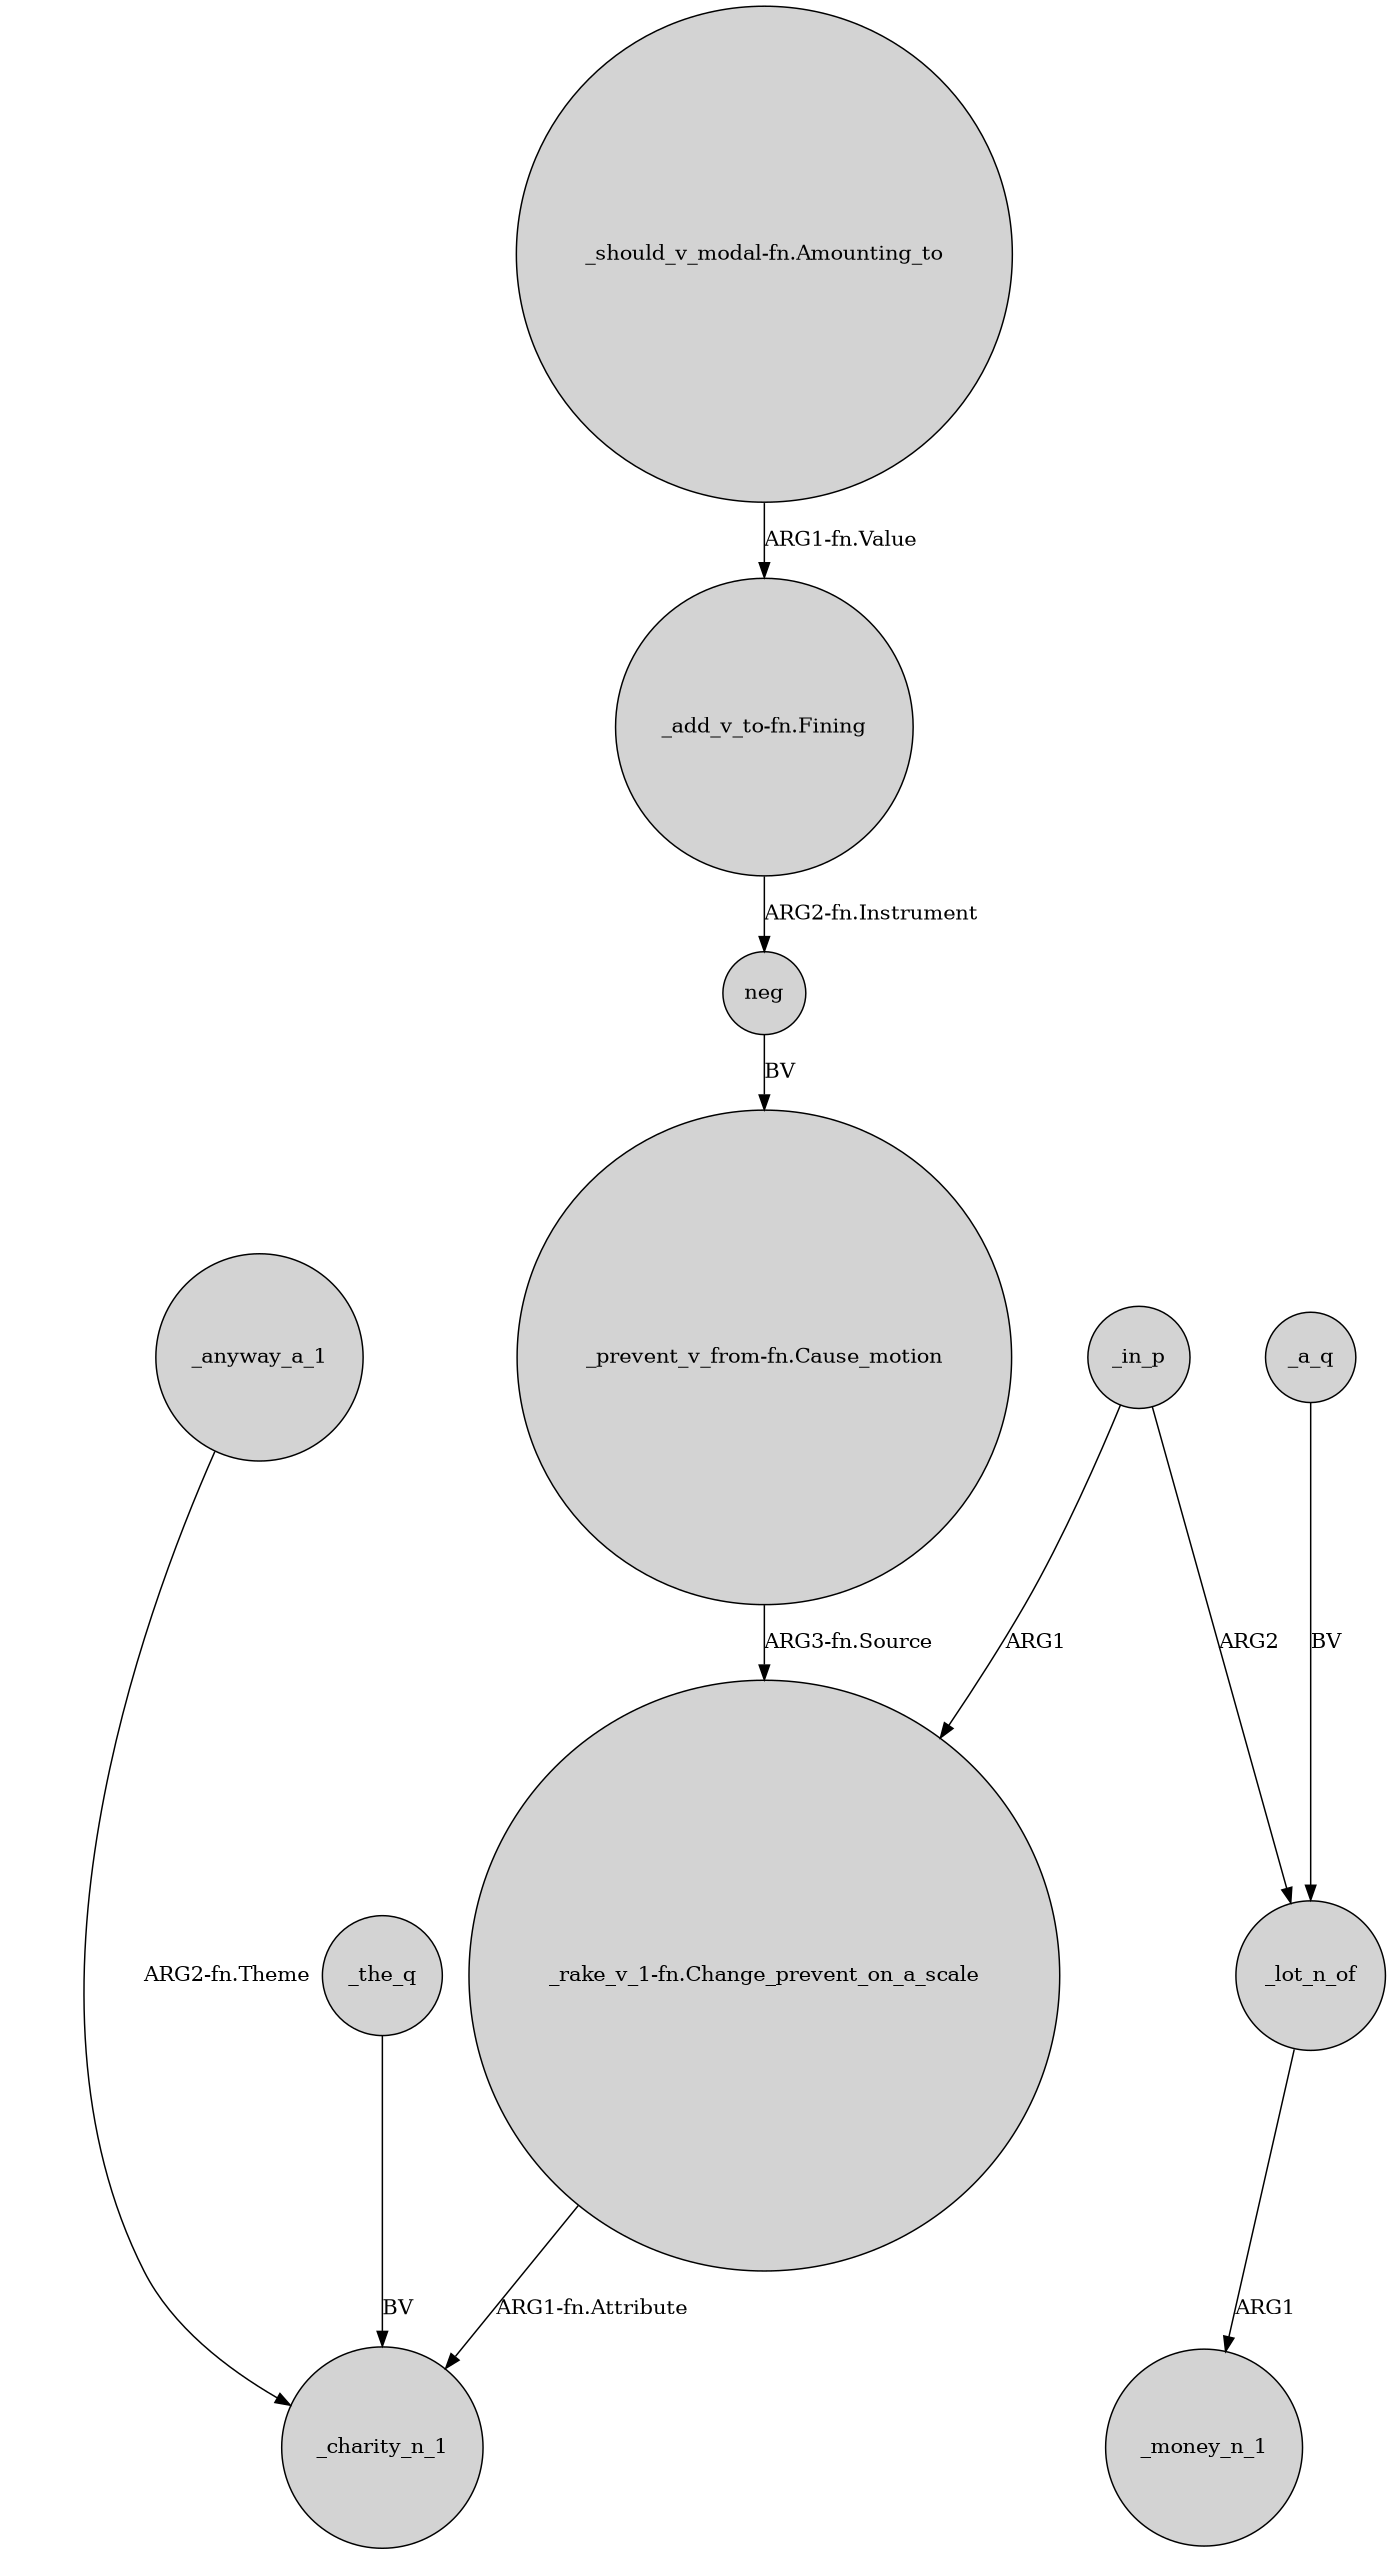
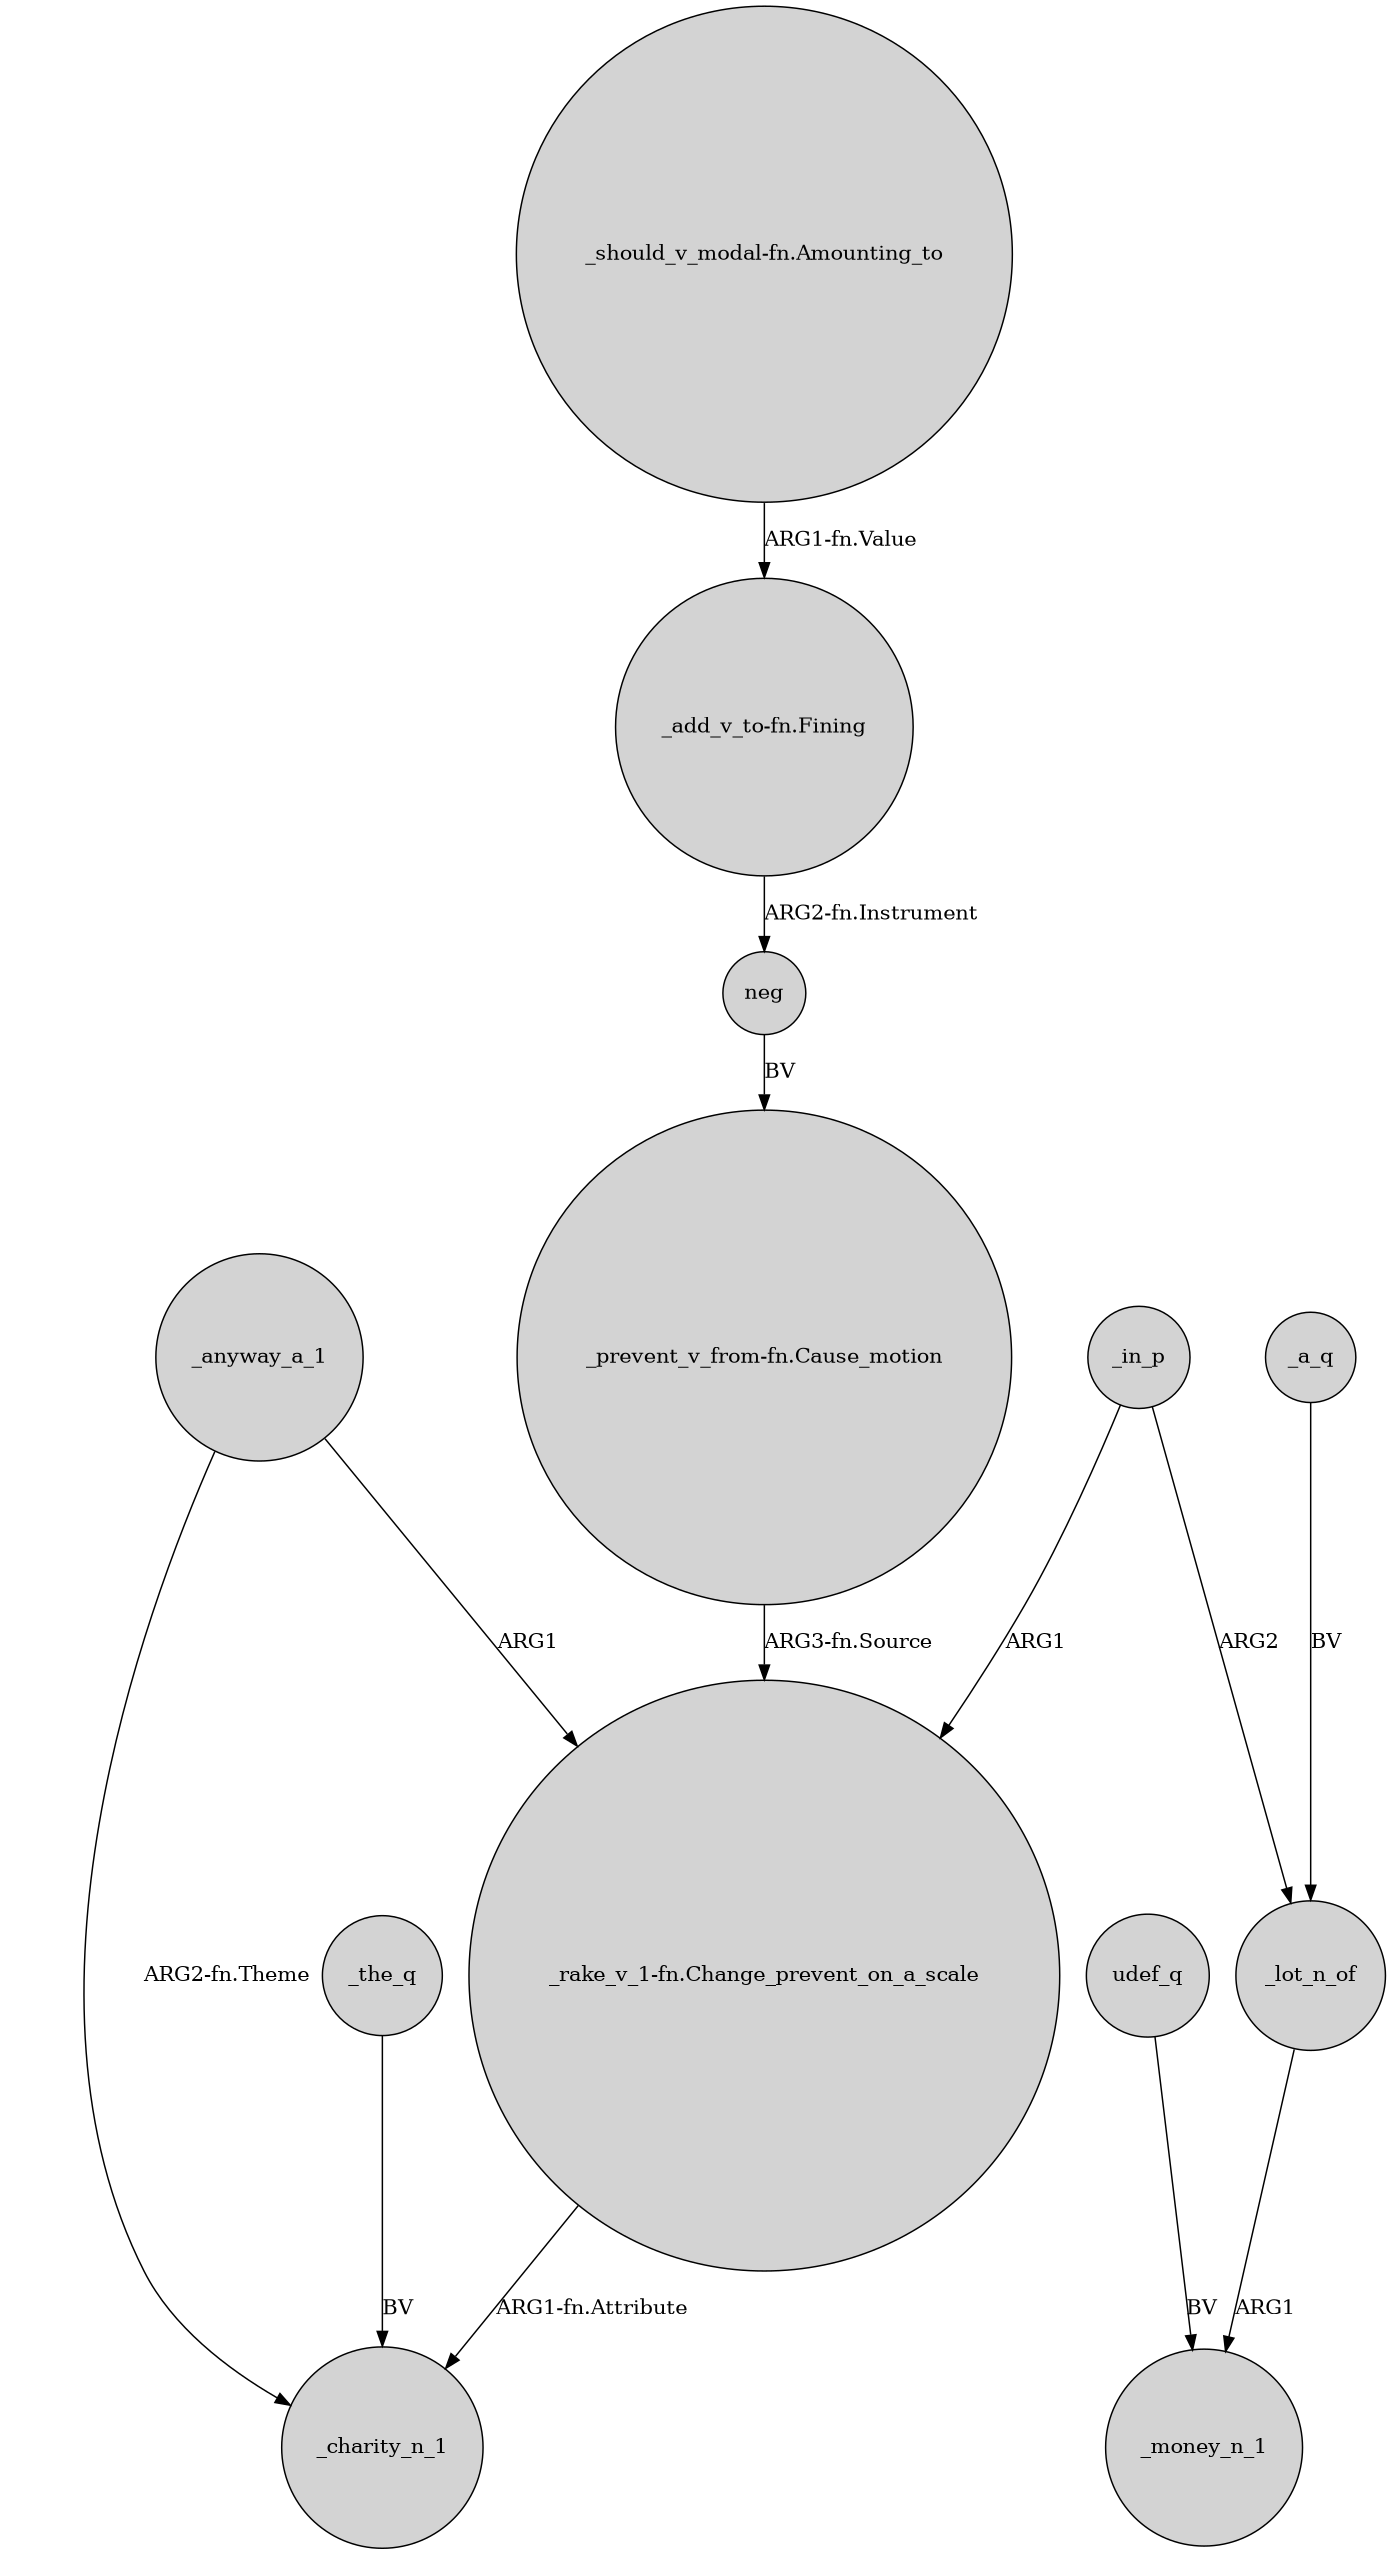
edge "_anyway_a_1" -> "_rake_v_1-fn.Change_prevent_on_a_scale": added, label "ARG1"
node "udef_q": added
